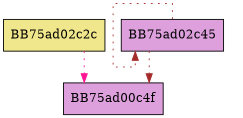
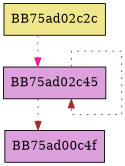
edge "BB75ad02c2c" -> "BB75ad00c4f": now "BB75ad02c2c" -> "BB75ad02c45"
